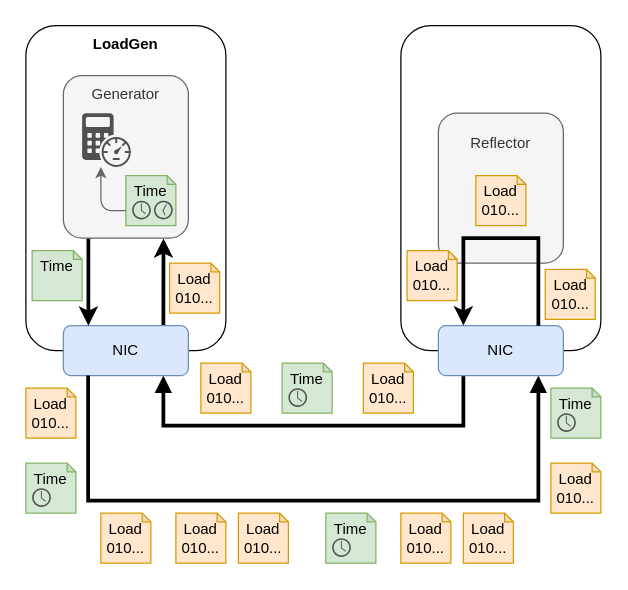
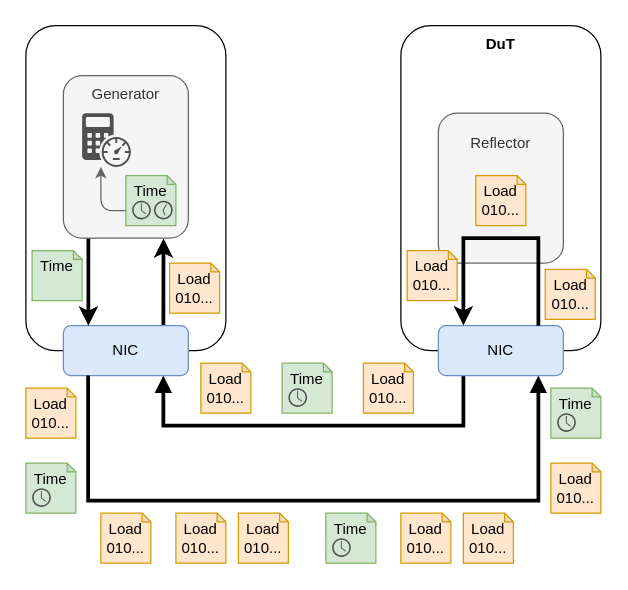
node "LoadGen": removed
node "DuT": added
